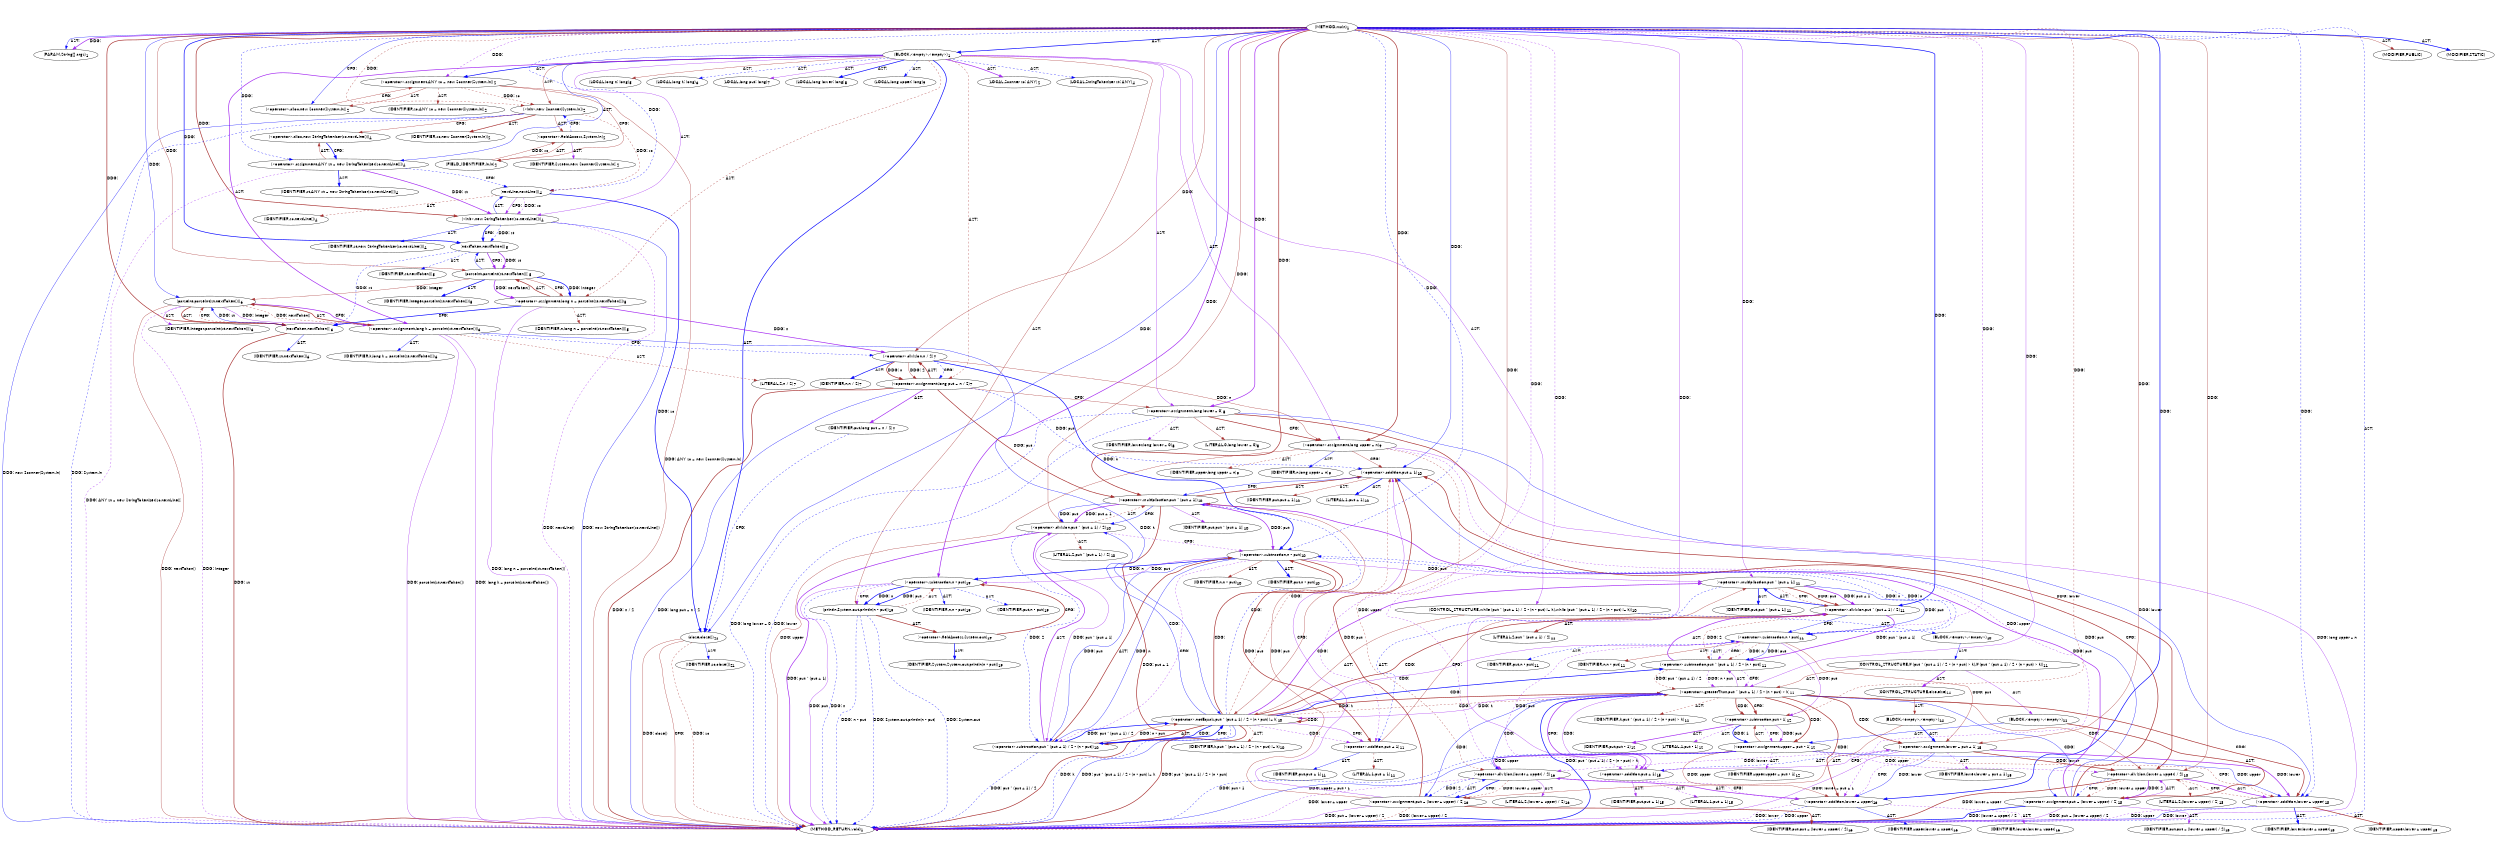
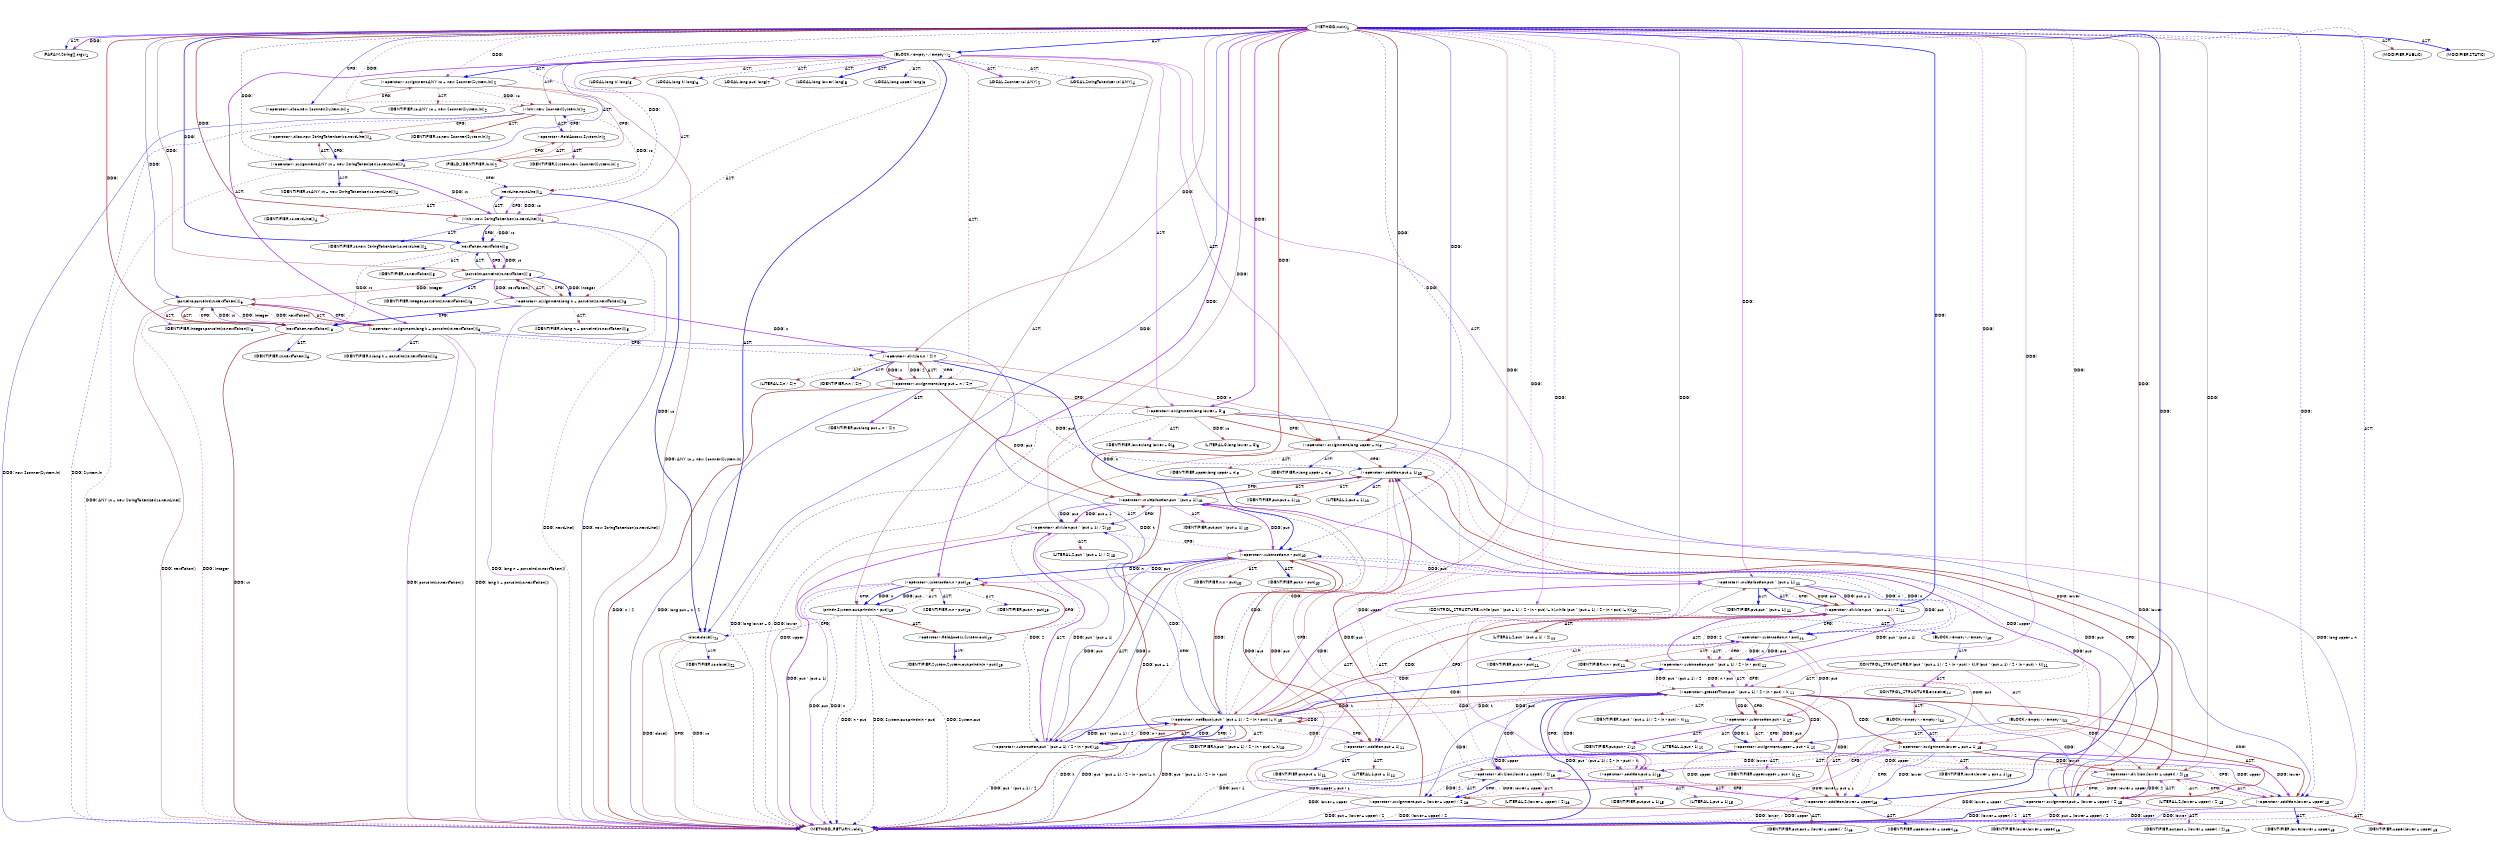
edge "(<operator>.assignment,ANY sc = new Scanner(System.in))" -> "(<operator>.alloc,new Scanner(System.in))": removed, label "AST:"
edge "(<init>,new Scanner(System.in))" -> "(<operator>.fieldAccess,System.in)": color brown -> blue
edge "(FIELD_IDENTIFIER,in,in)" -> "(<operator>.fieldAccess,System.in)": label "DDG: sc" -> "CFG: "
edge "(<operator>.assignment,long k = parseInt(st.nextToken()))" -> "(LITERAL,2,n / 2)": now "(<operator>.division,n / 2)" -> "(LITERAL,2,n / 2)"
edge "(<operator>.assignment,long lower = 0)" -> "(LITERAL,0,long lower = 0)": label "AST: " -> "DDG: sc"
edge "(IDENTIFIER,put,long put = n / 2)" -> "(close,close())": now "(println,System.out.println(n - put))" -> "(close,close())"
